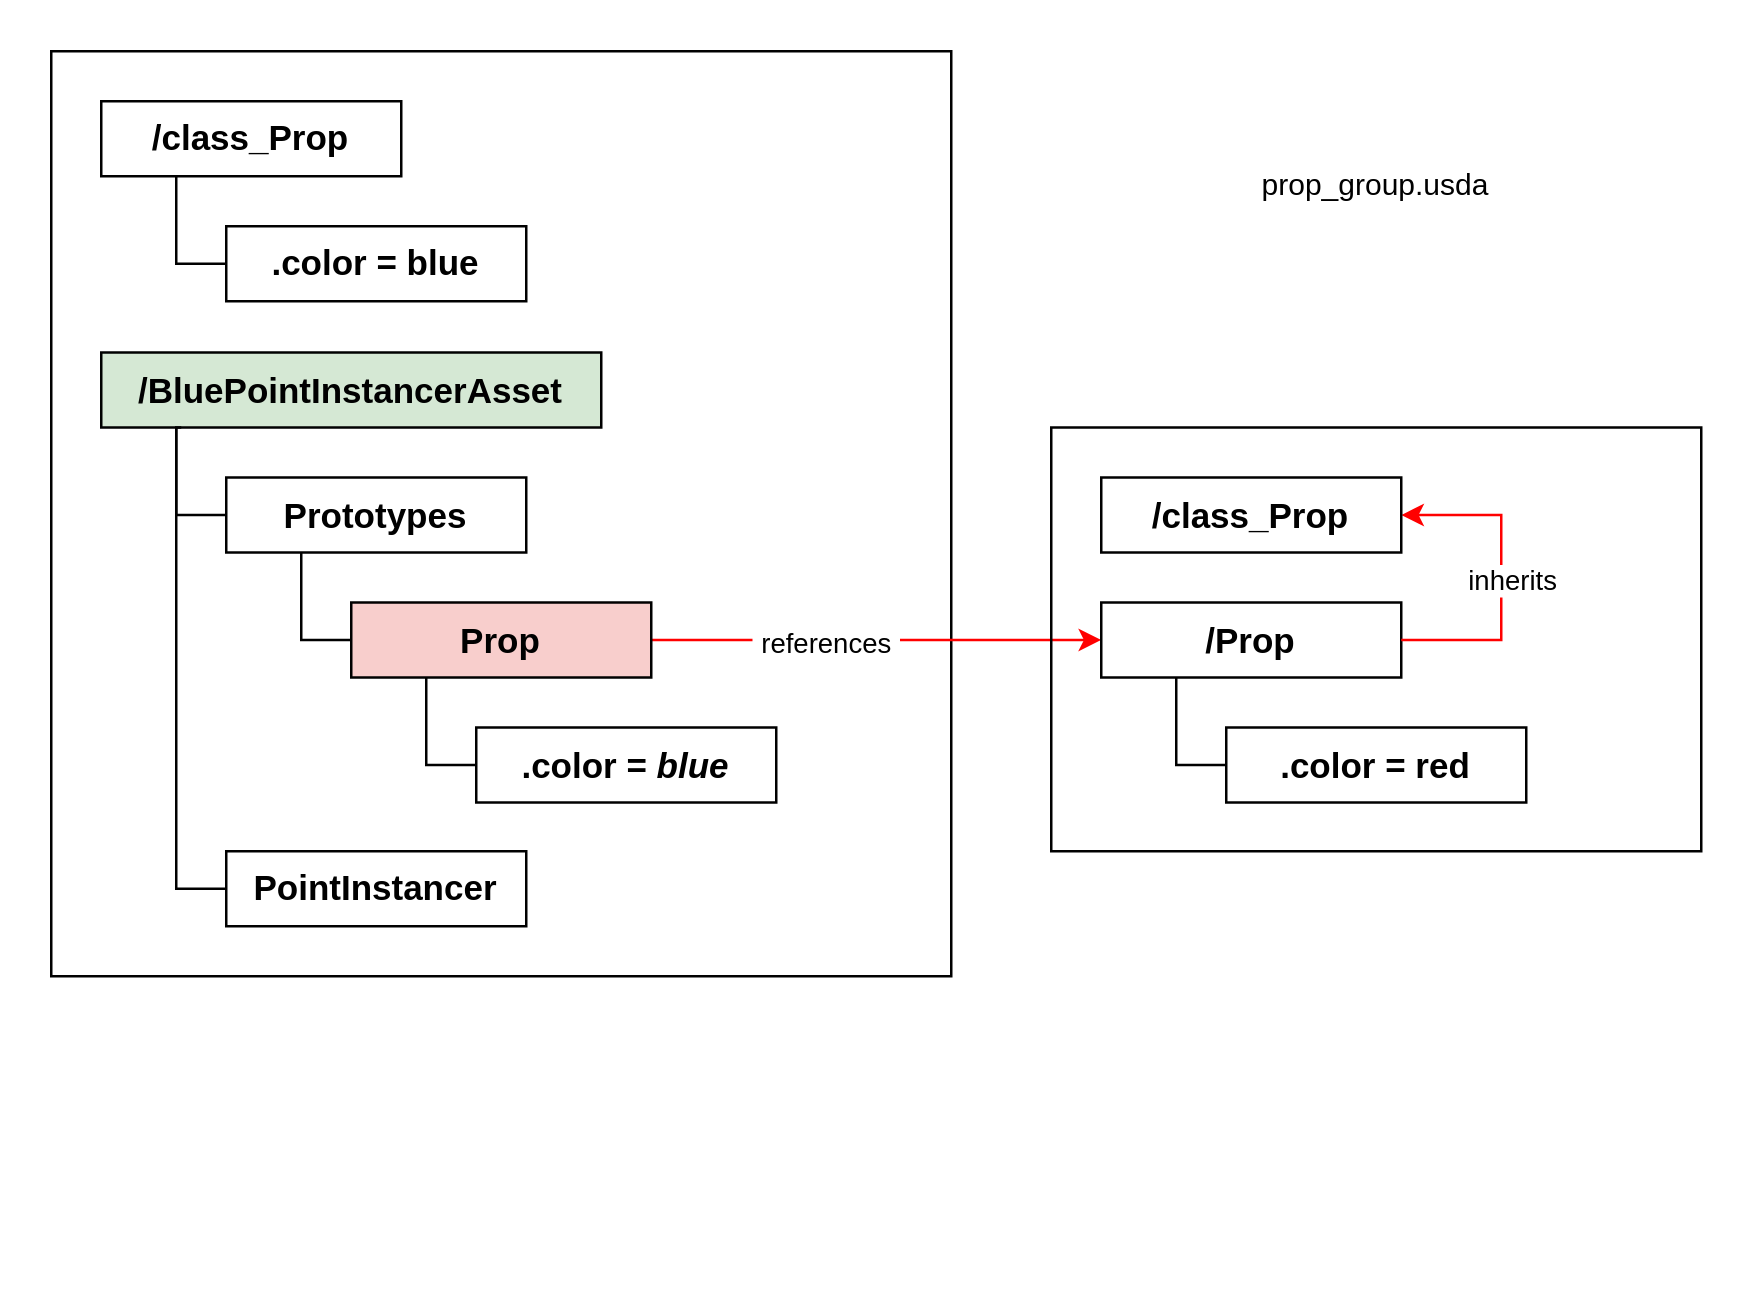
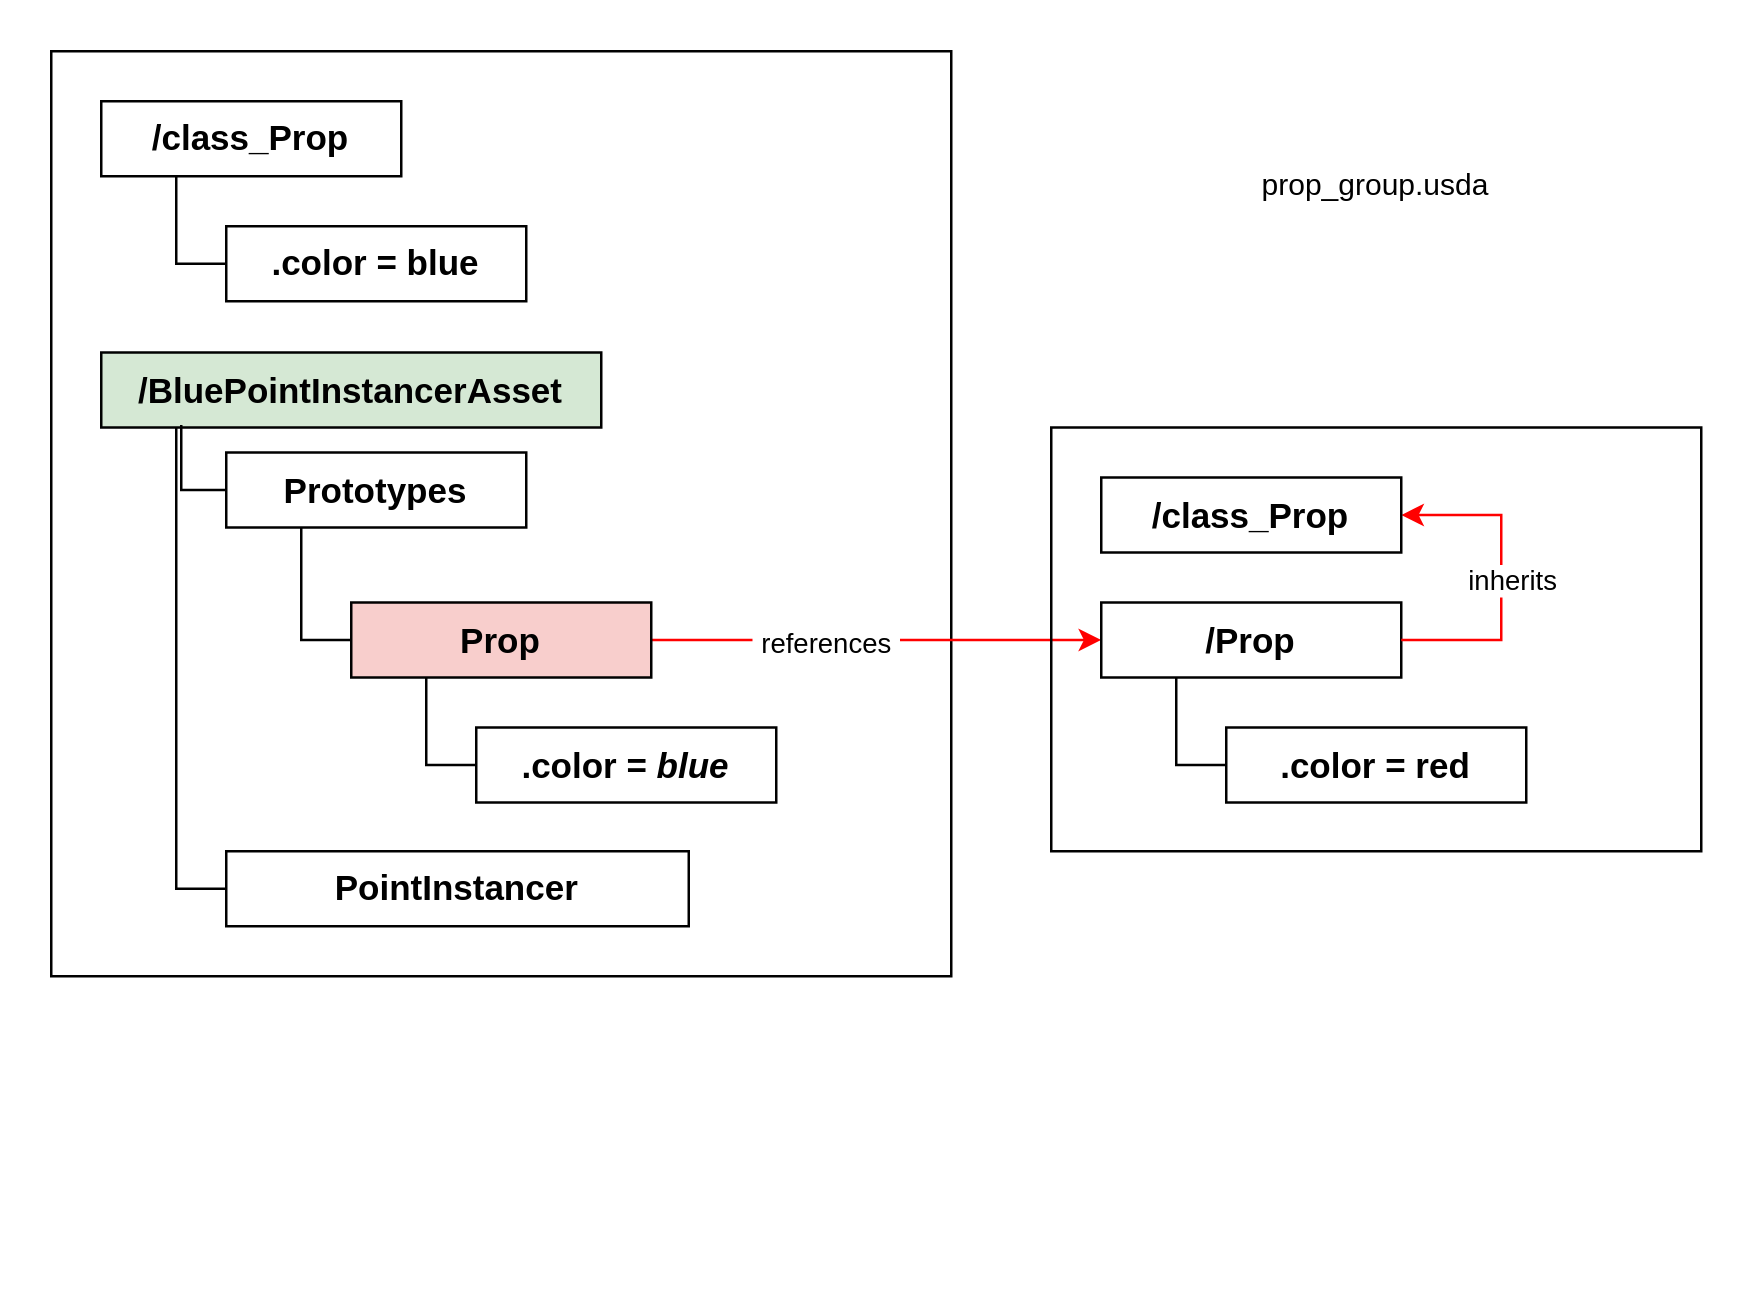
node "Prototypes": moved (376, 515) -> (376, 490)
node "PointInstancer": size 300x75 -> 463x75
